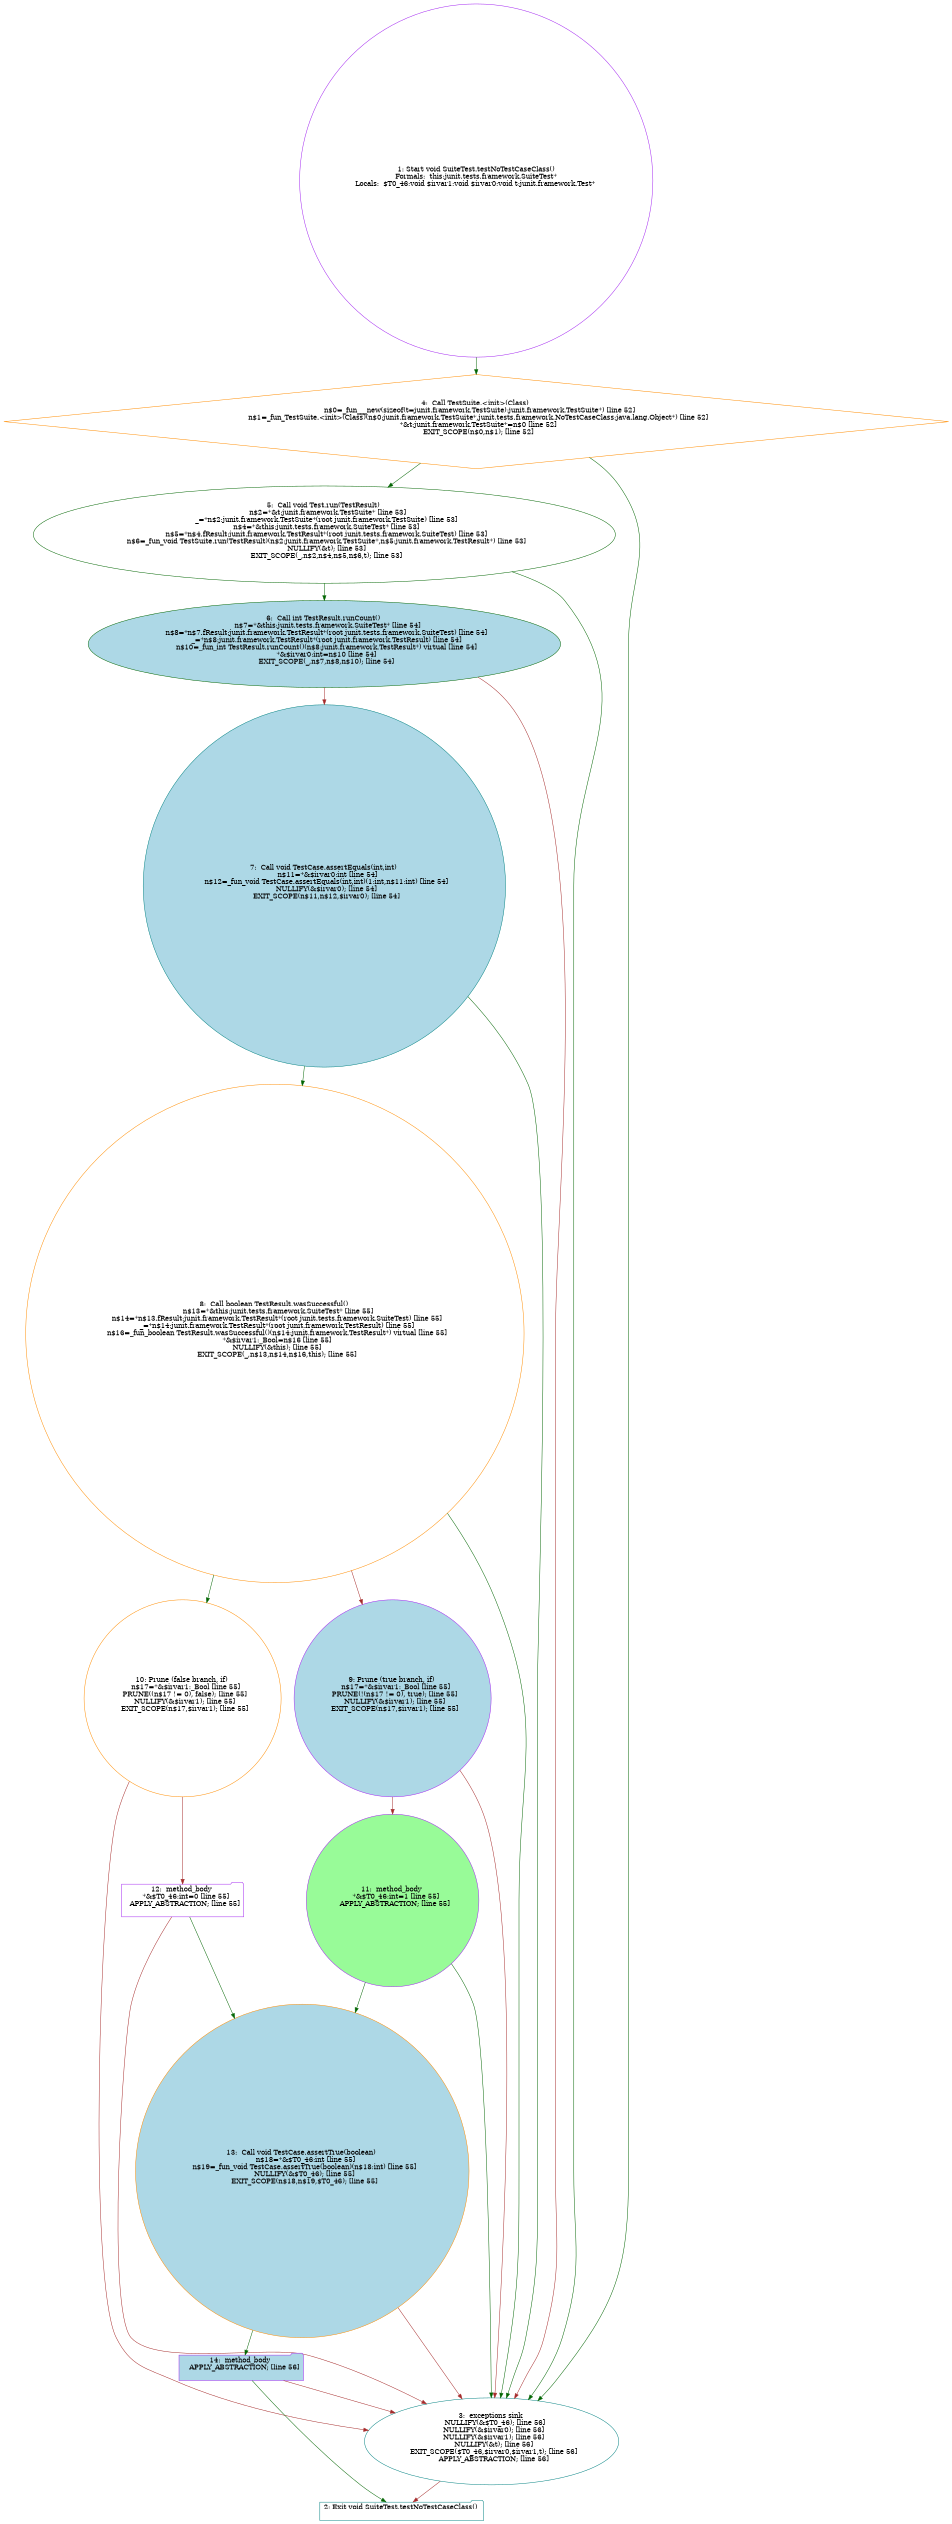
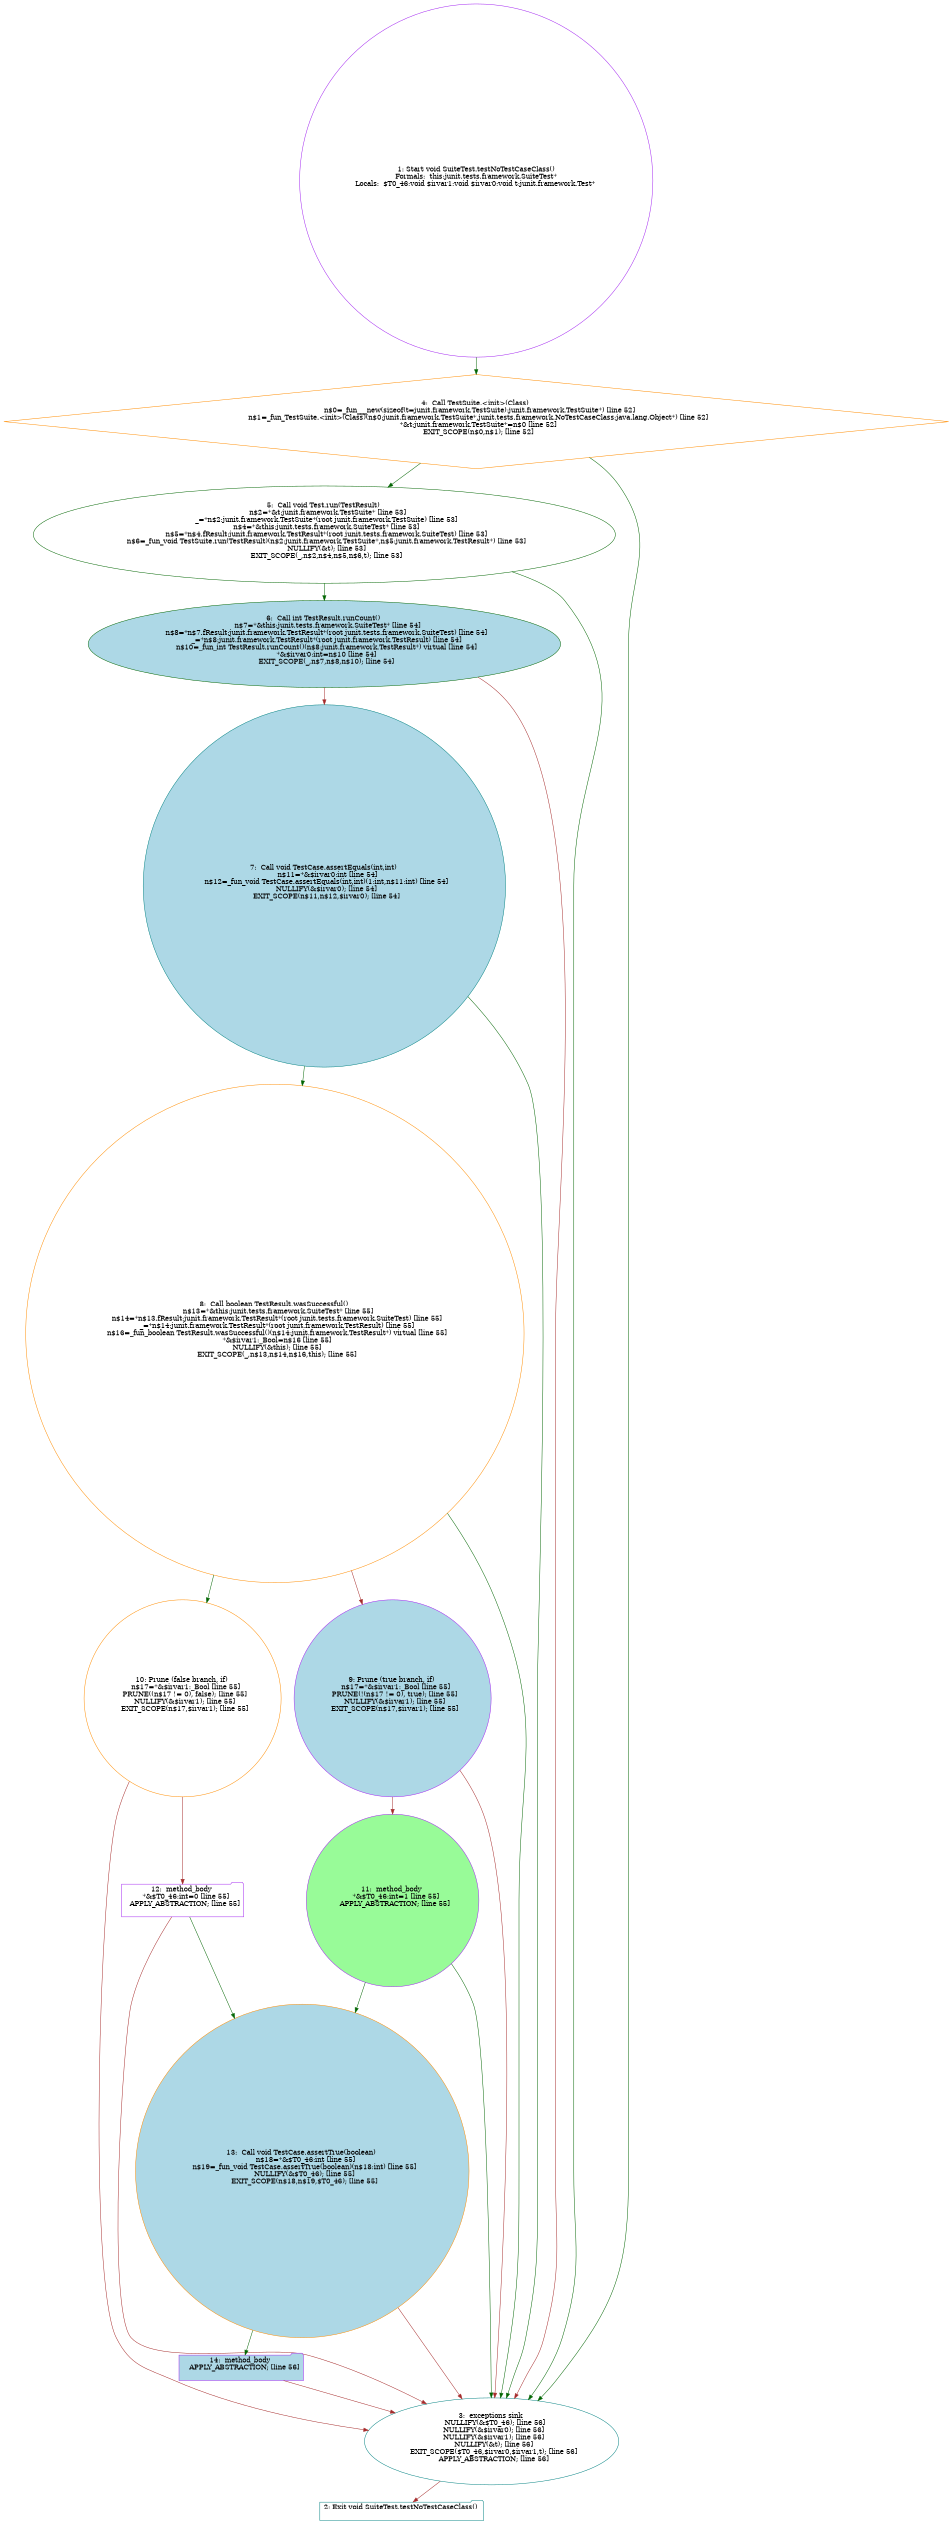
edge "14:  method_body APPLY_ABSTRACTION; [line 56]" -> "2: Exit void SuiteTest.testNoTestCaseClass()": removed
